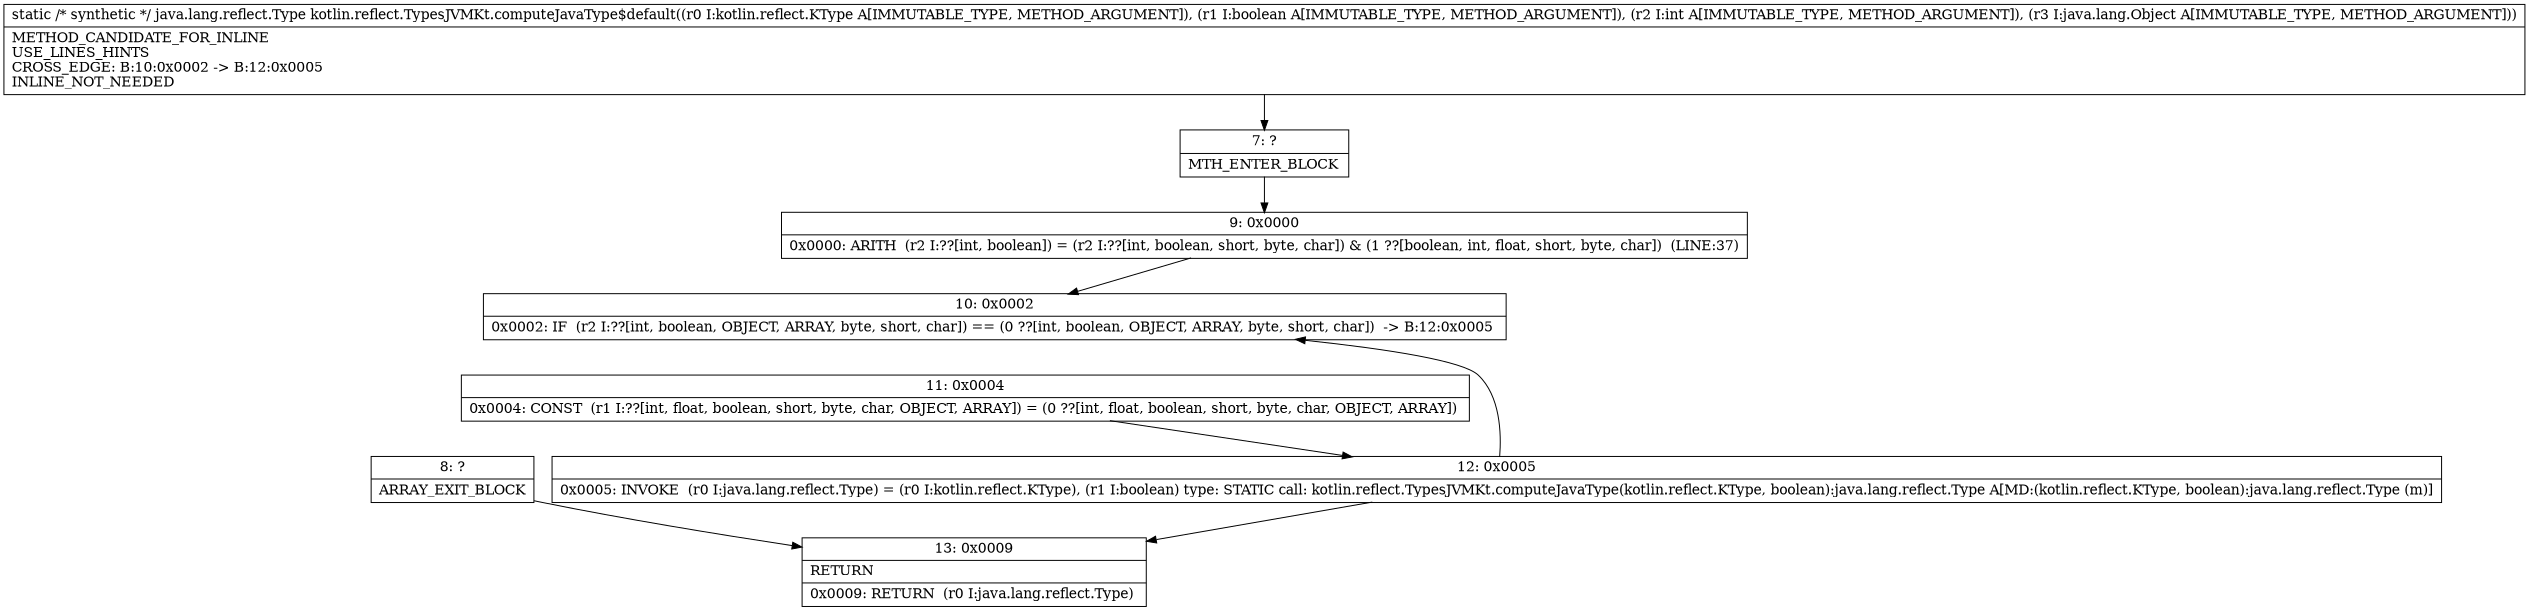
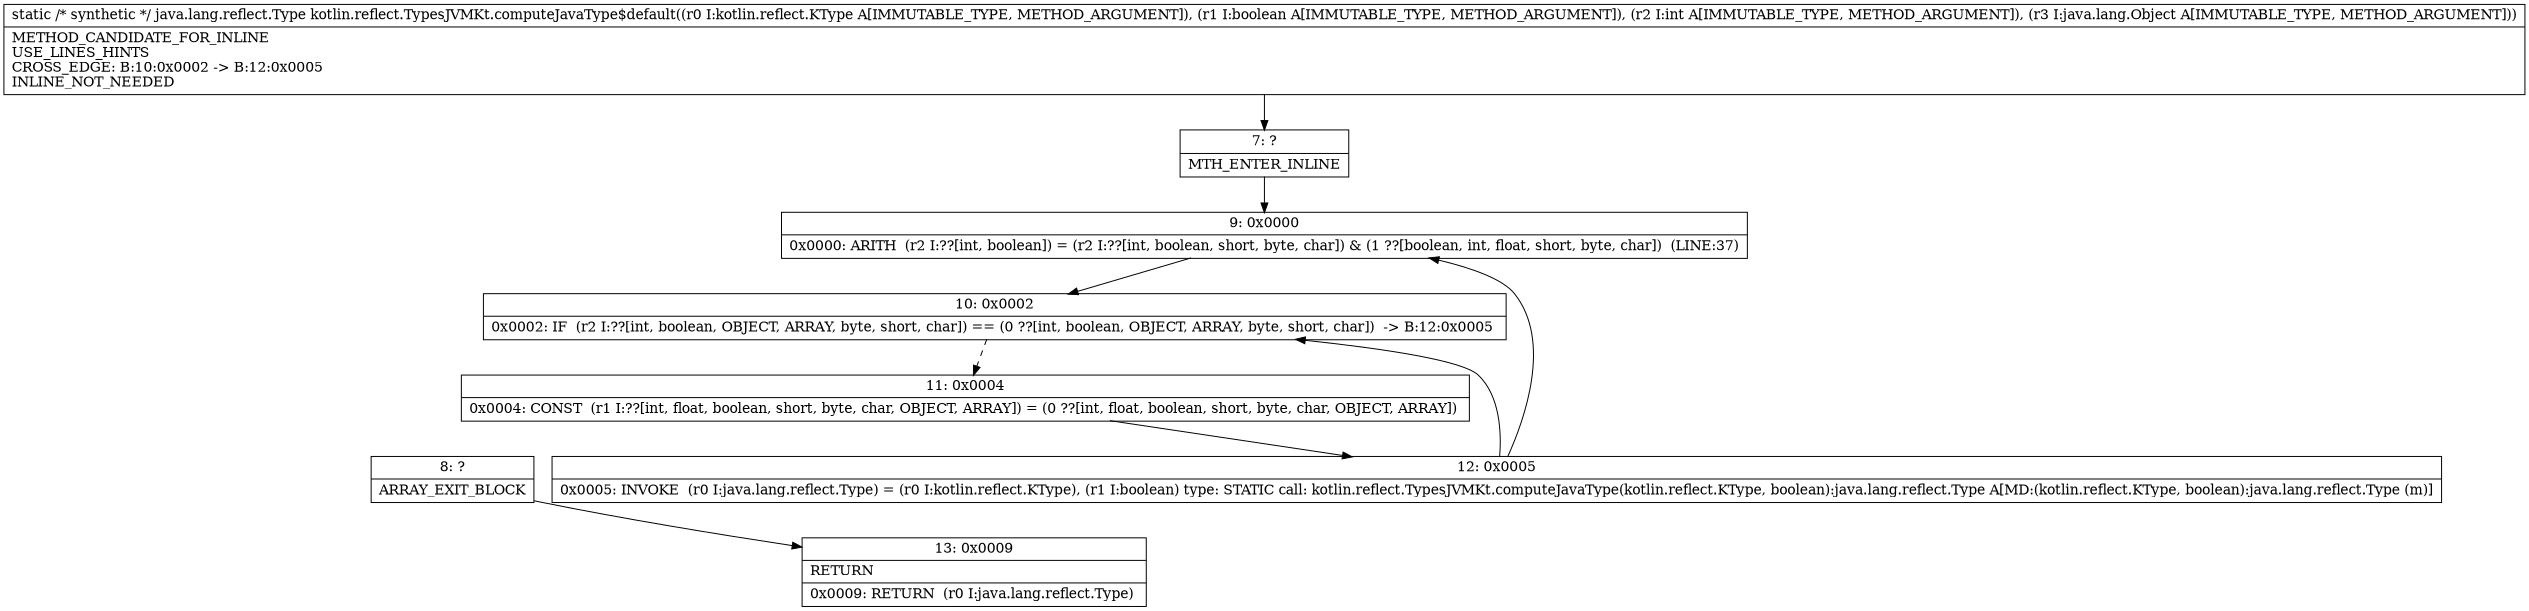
node "7: ?": text "MTH_ENTER_BLOCK" -> "MTH_ENTER_INLINE"
edge "10: 0x0002" -> "11: 0x0004": added
edge "12: 0x0005" -> "13: 0x0009": now "12: 0x0005" -> "9: 0x0000"
